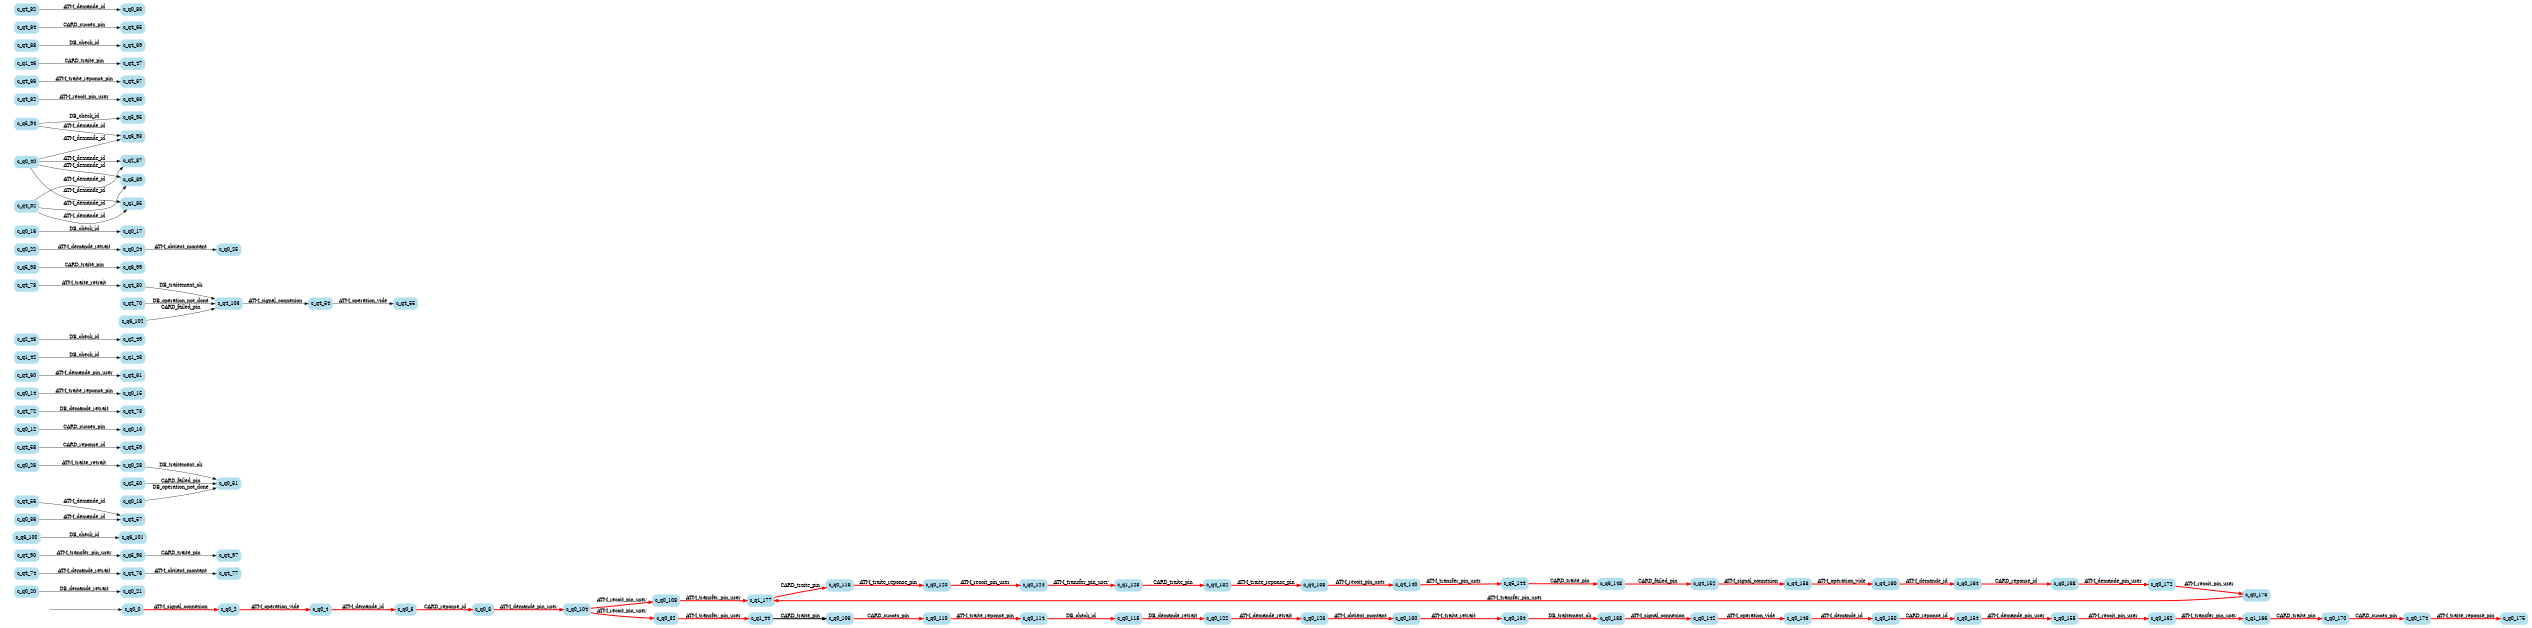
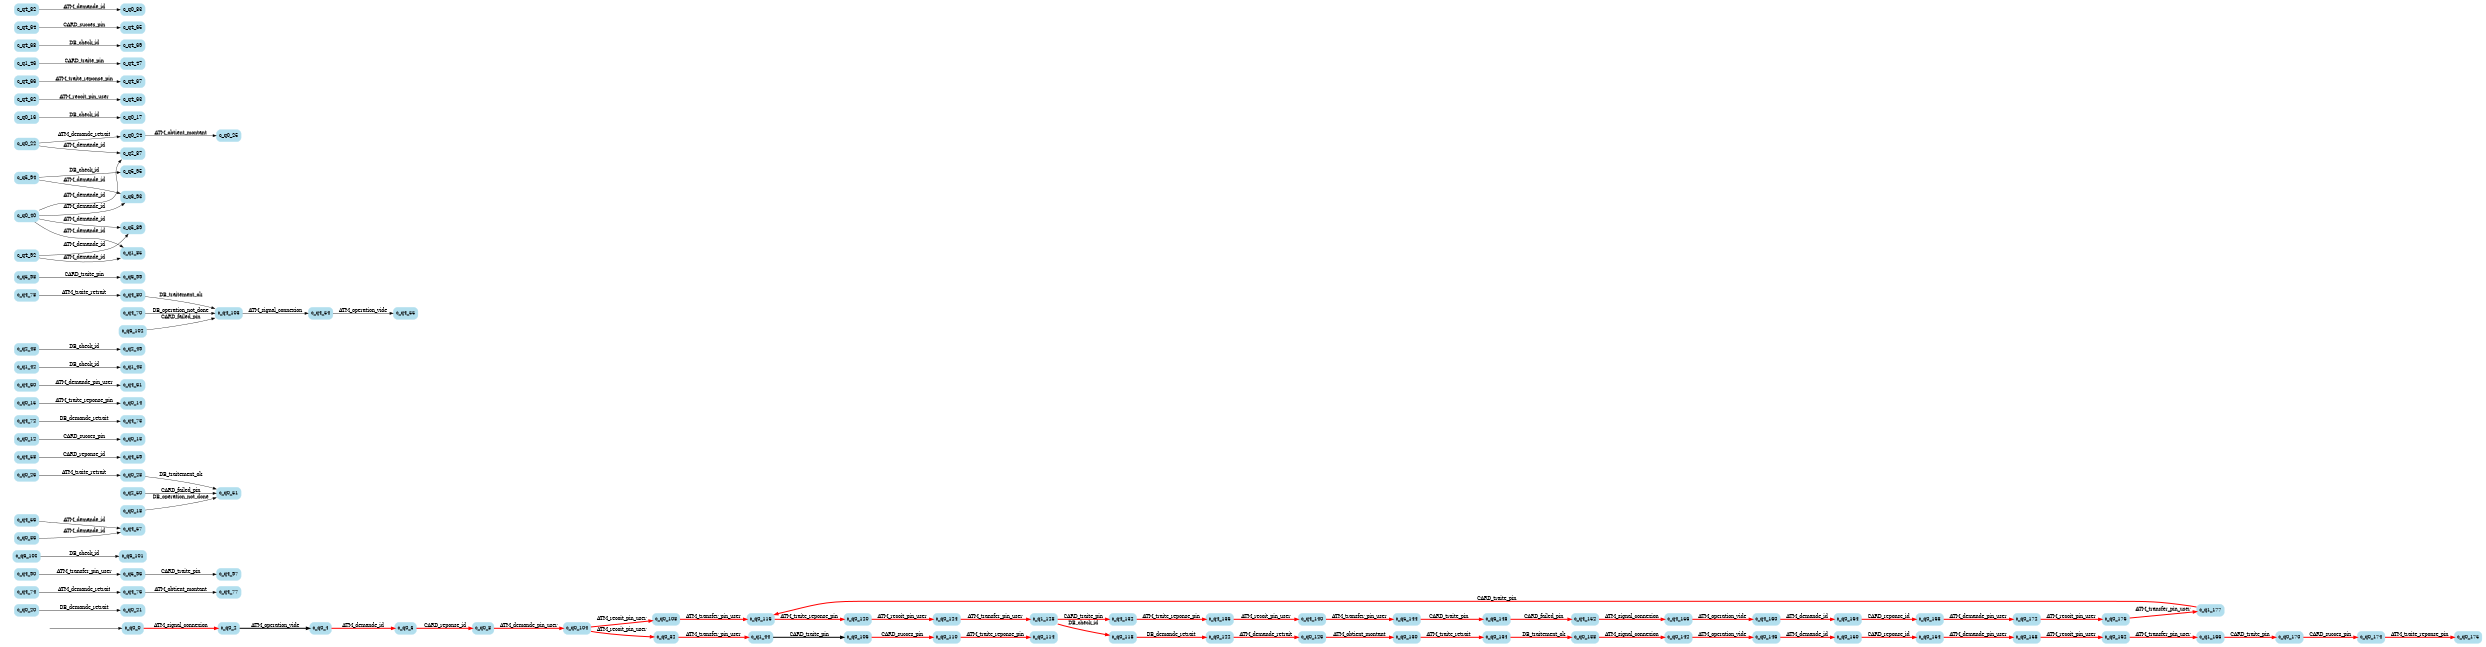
edge "c_q4_92" -> "c_q2_87": now "c_q0_22" -> "c_q2_87"
edge "c_q0_14" -> "c_q0_15": reversed
edge "c_q0_108" -> "c_q1_177": now "c_q0_108" -> "c_q0_116"
edge "c_q0_2" -> "c_q0_4": color red -> black
edge "c_q0_114" -> "c_q0_118": now "c_q1_128" -> "c_q0_118"
